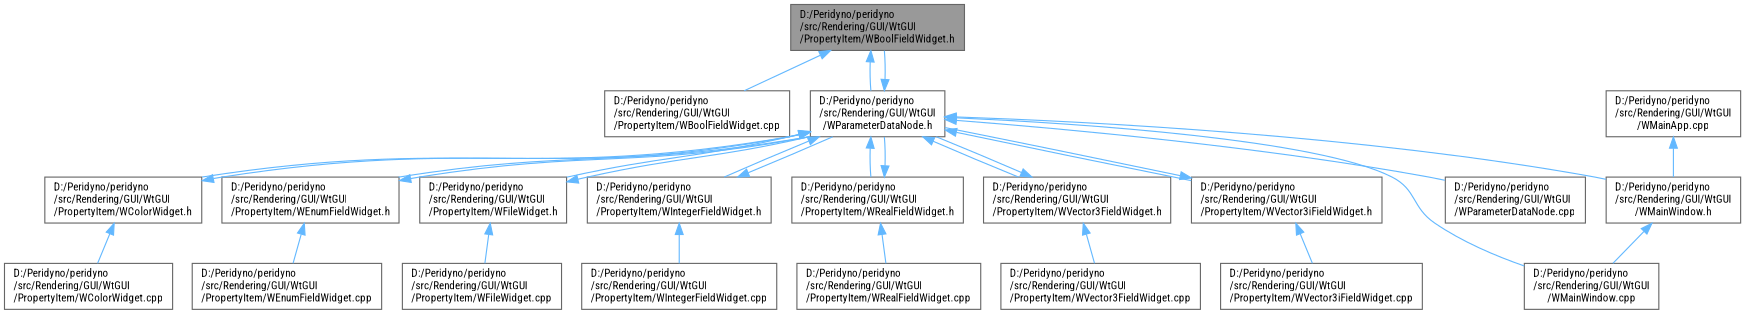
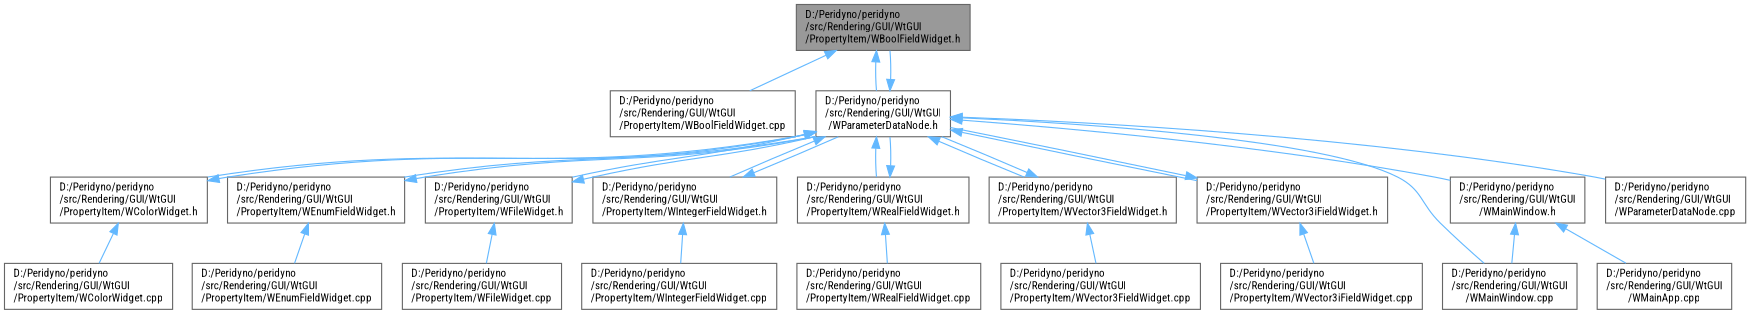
edge "D:/Peridyno/peridyno /src/Rendering/GUI/WtGUI /WMainWindow.h" -> "D:/Peridyno/peridyno /src/Rendering/GUI/WtGUI /WMainApp.cpp": reversed
